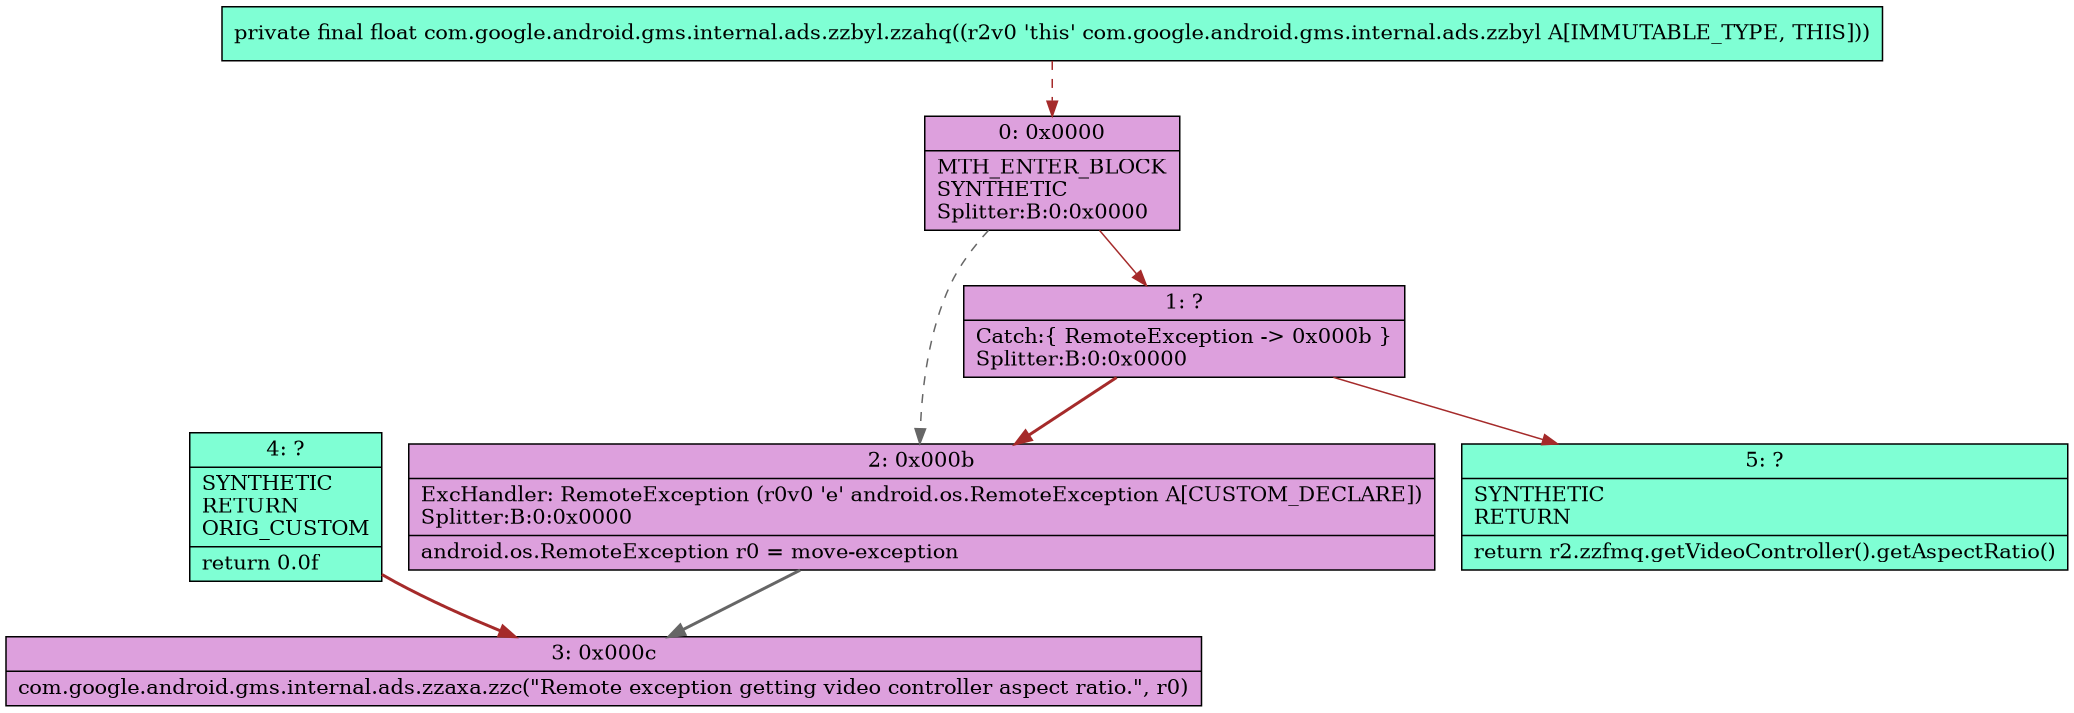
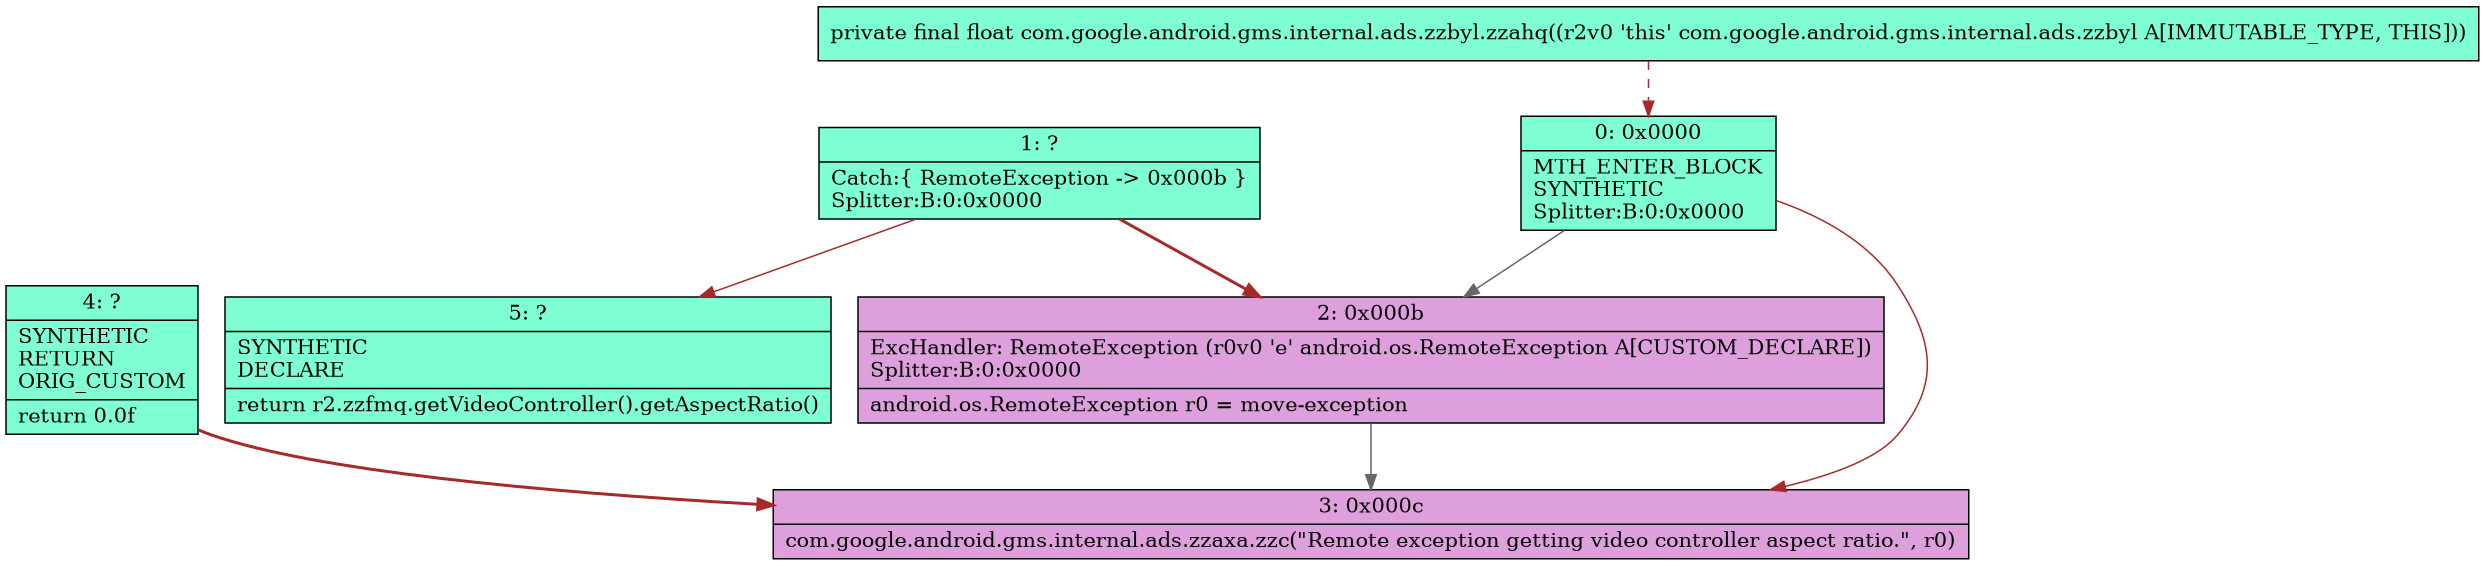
node "0: 0x0000": fillcolor plum -> aquamarine
edge "0: 0x0000" -> "1: ?": now "0: 0x0000" -> "3: 0x000c"
edge "0: 0x0000" -> "2: 0x000b": style dashed -> solid
node "1: ?": fillcolor plum -> aquamarine
node "5: ?": text "RETURN" -> "DECLARE"
edge "2: 0x000b" -> "3: 0x000c": style bold -> solid
